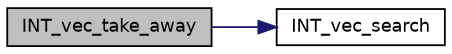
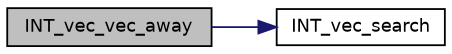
node "INT_vec_take_away": label "INT_vec_take_away" -> "INT_vec_vec_away"
